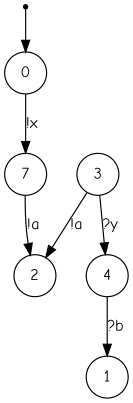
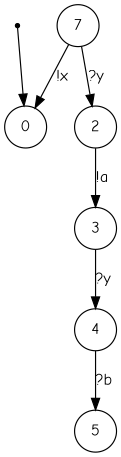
edge "0" -> "7": reversed
edge "3" -> "2": reversed
edge "7" -> "2": label "!a" -> "?y"
node "1": label "1" -> "5"
